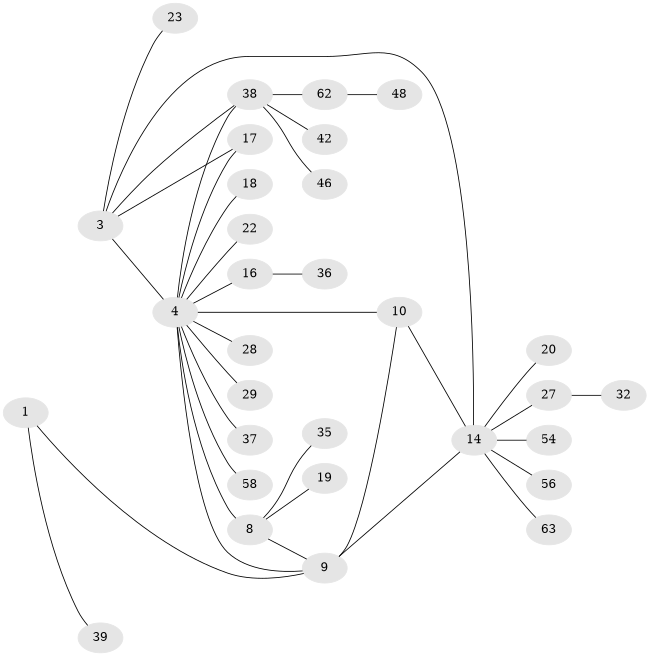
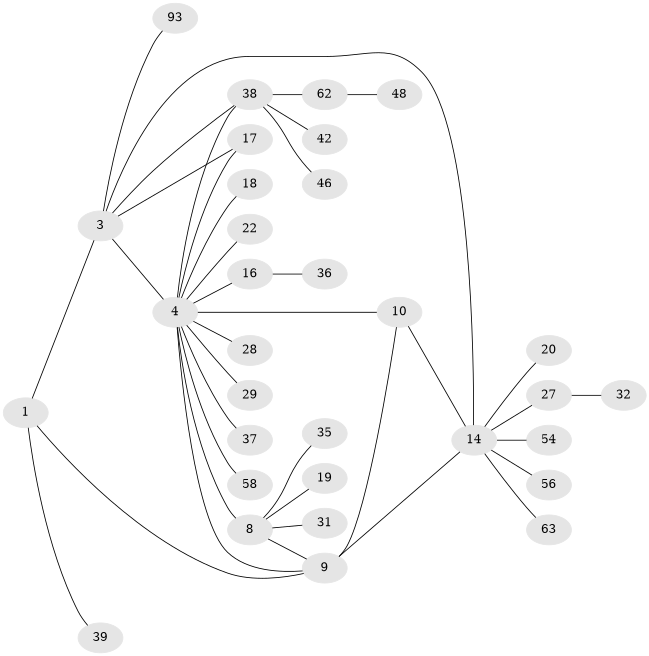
node "23": label "23" -> "93"
edge "3" -- "1": added
node "31": added
